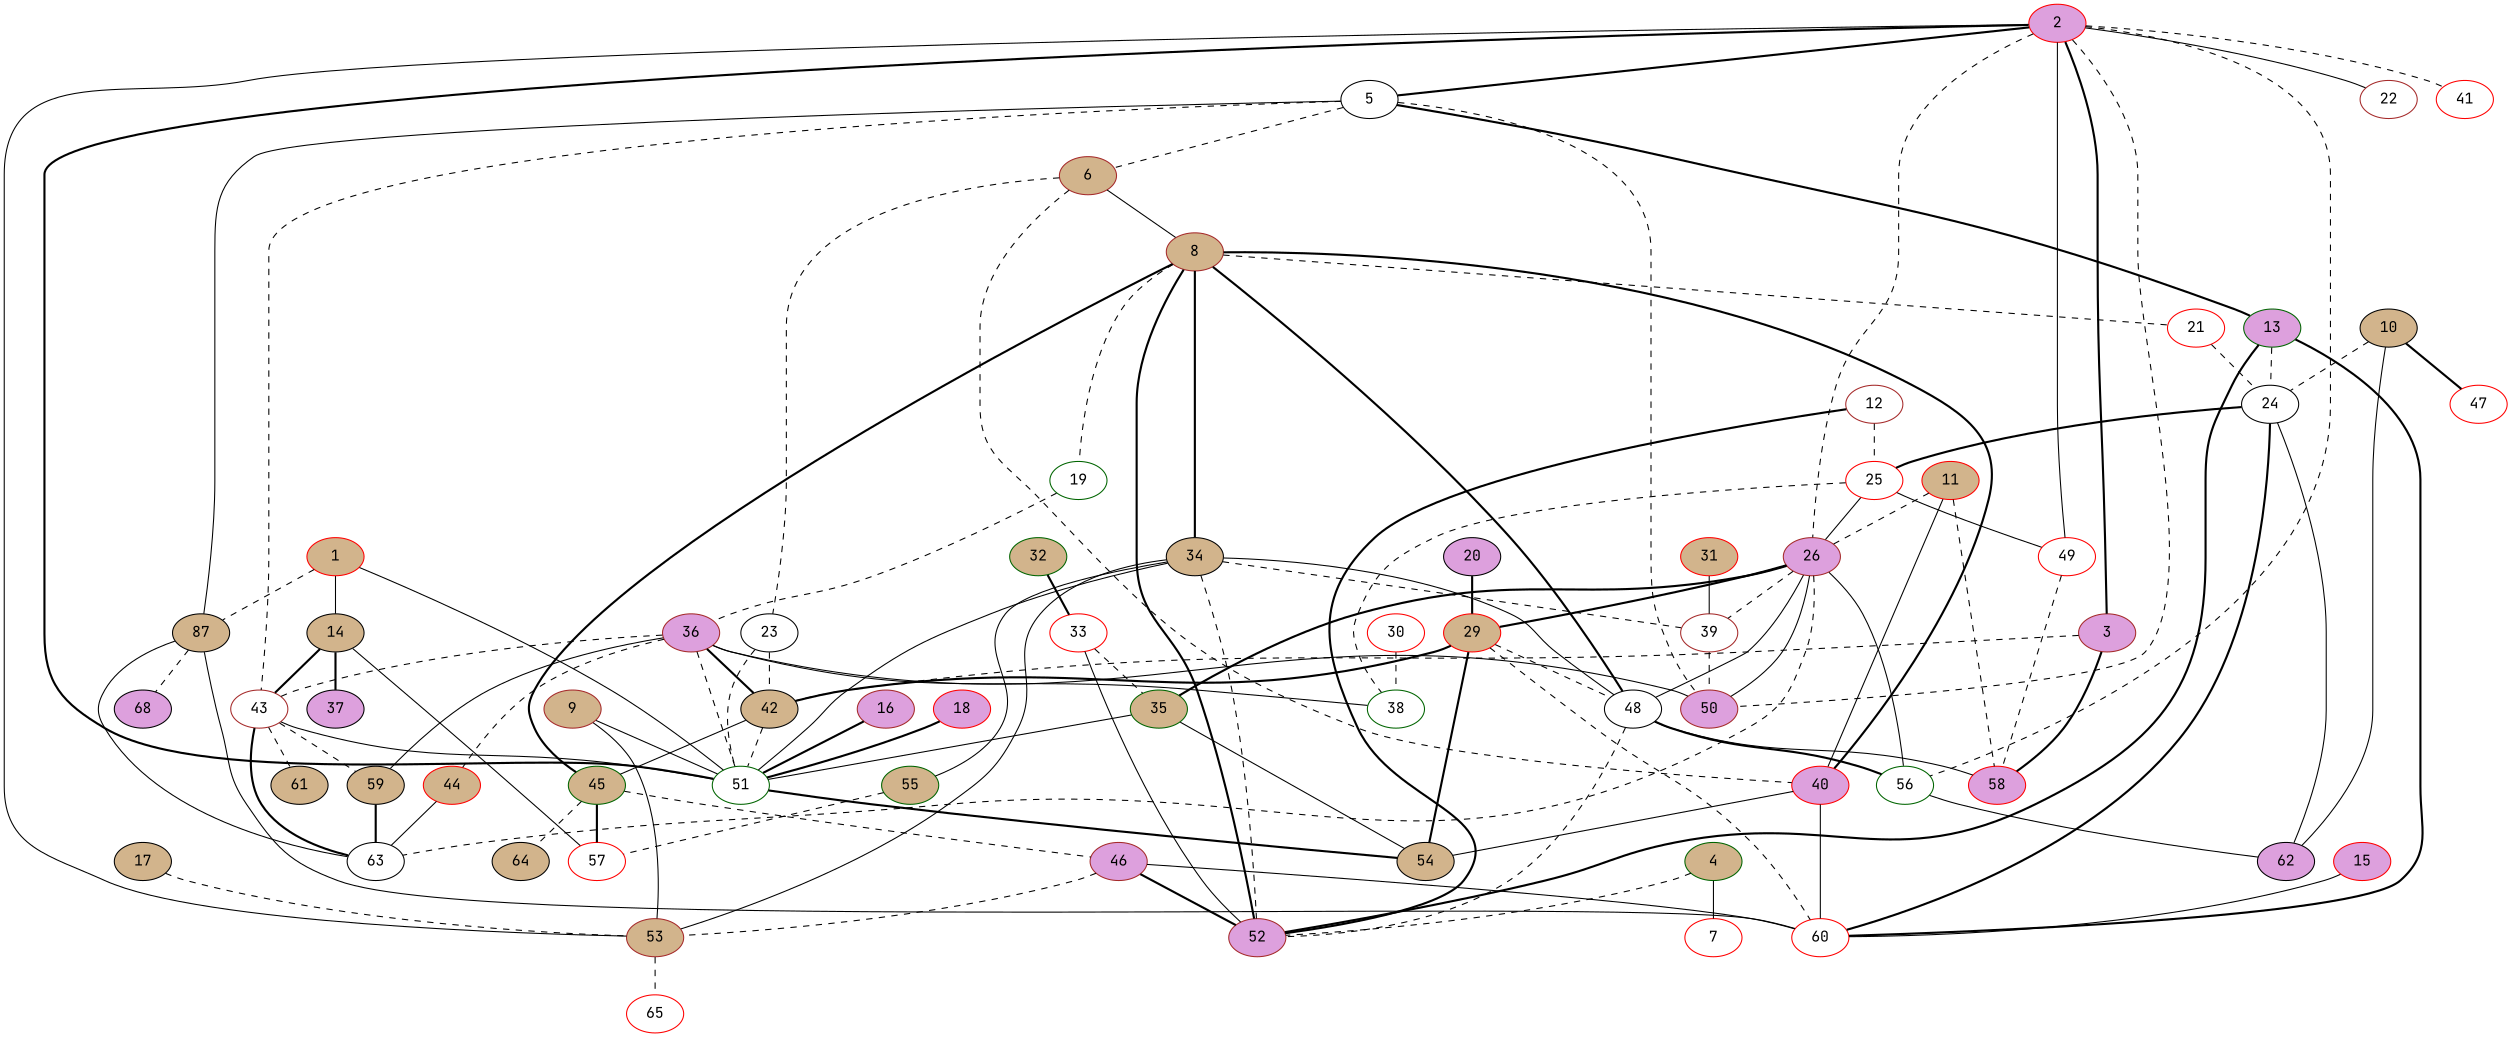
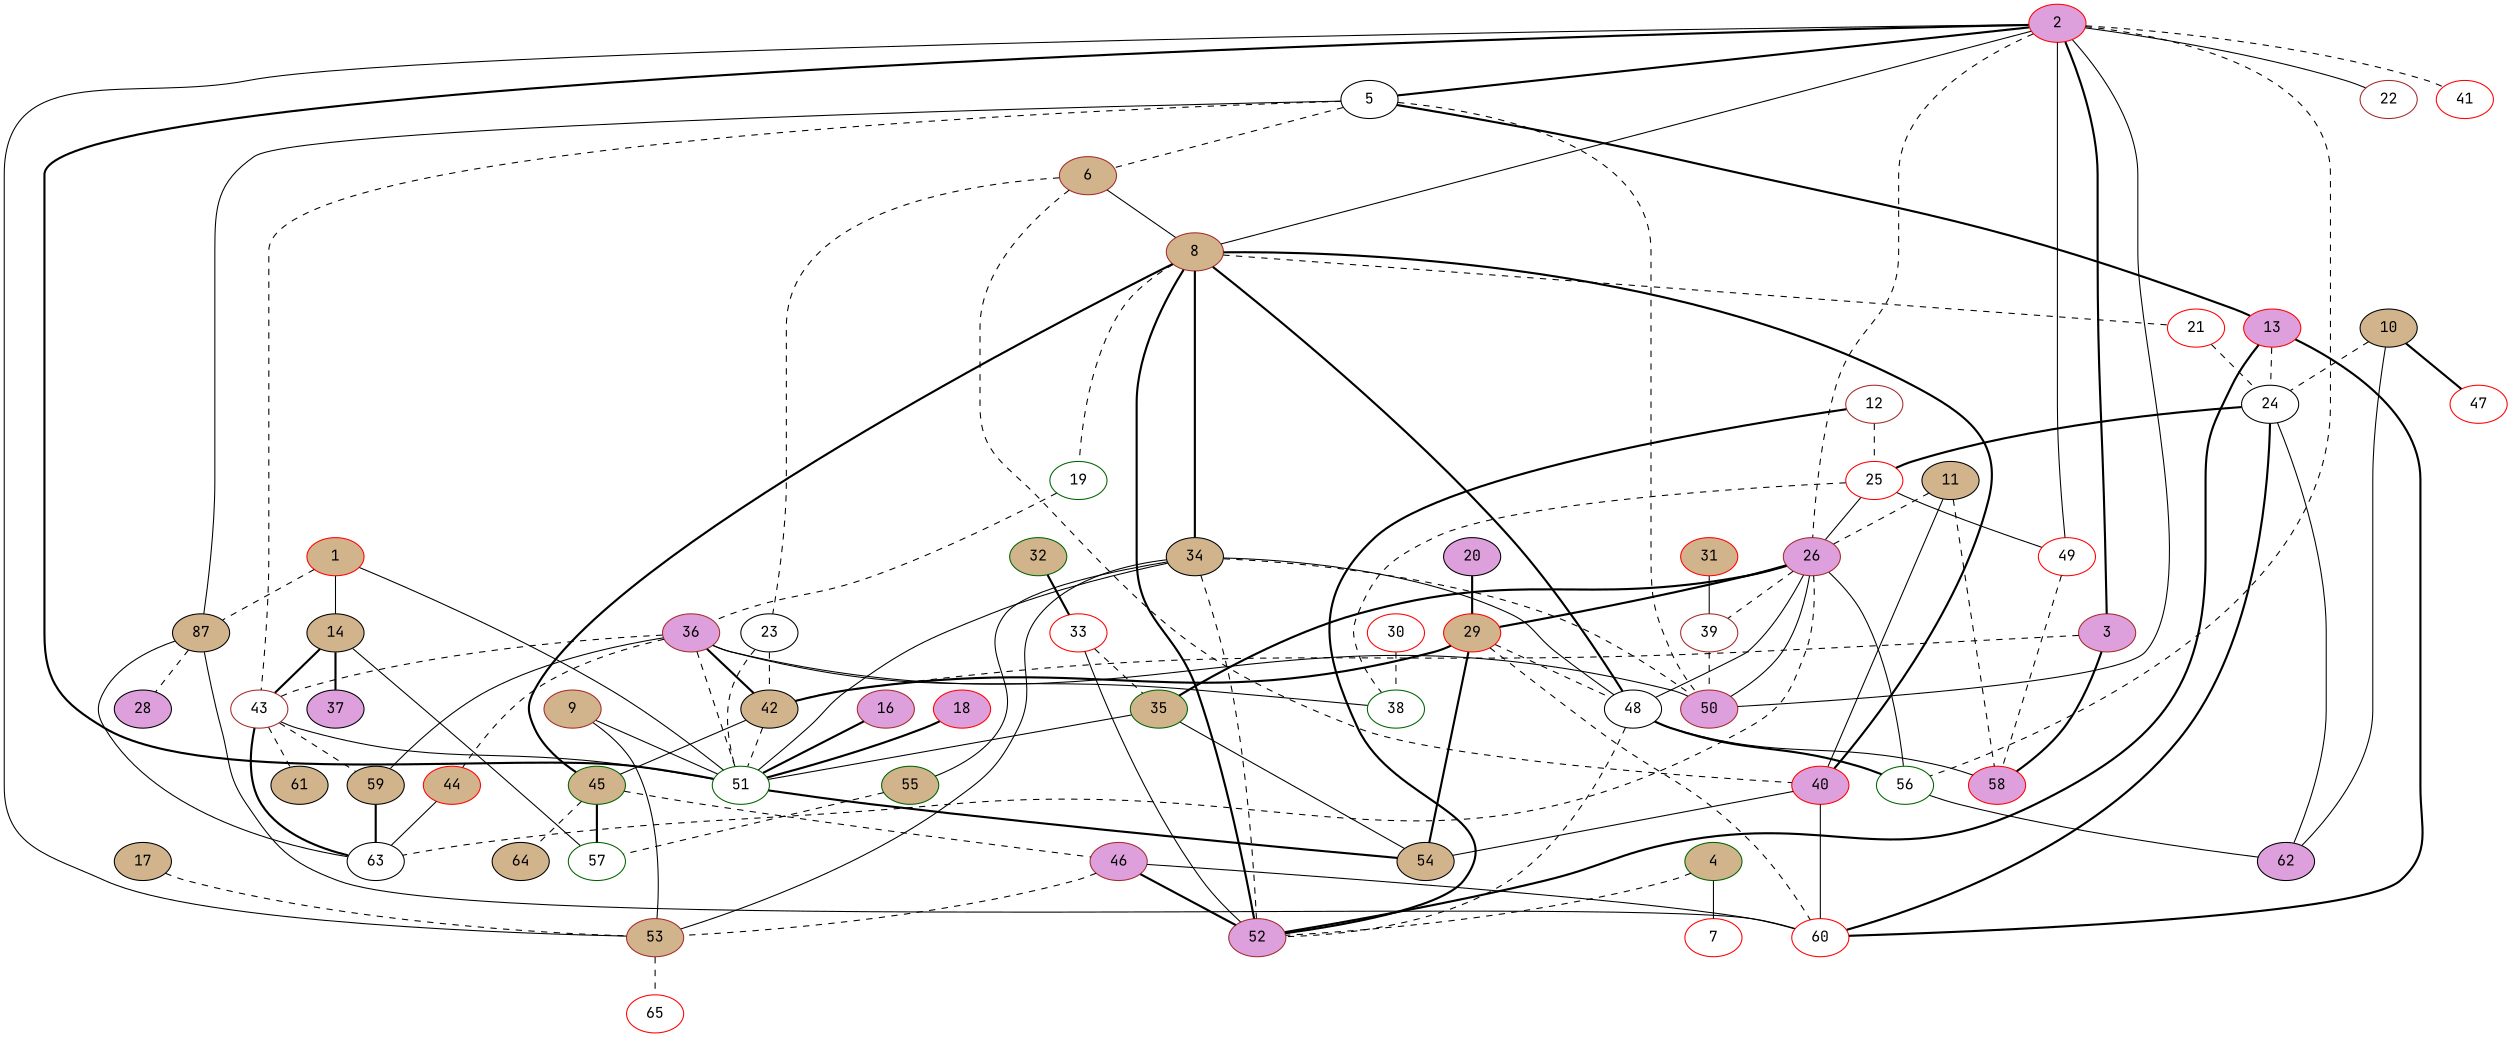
edge "2" -- "8": added
node "13": color darkgreen -> red
node "11": color red -> black
edge "2" -- "50": style dashed -> solid
edge "34" -- "39": now "34" -- "50"
node "68": label "68" -> "28"
node "57": color red -> darkgreen
node "15": removed
